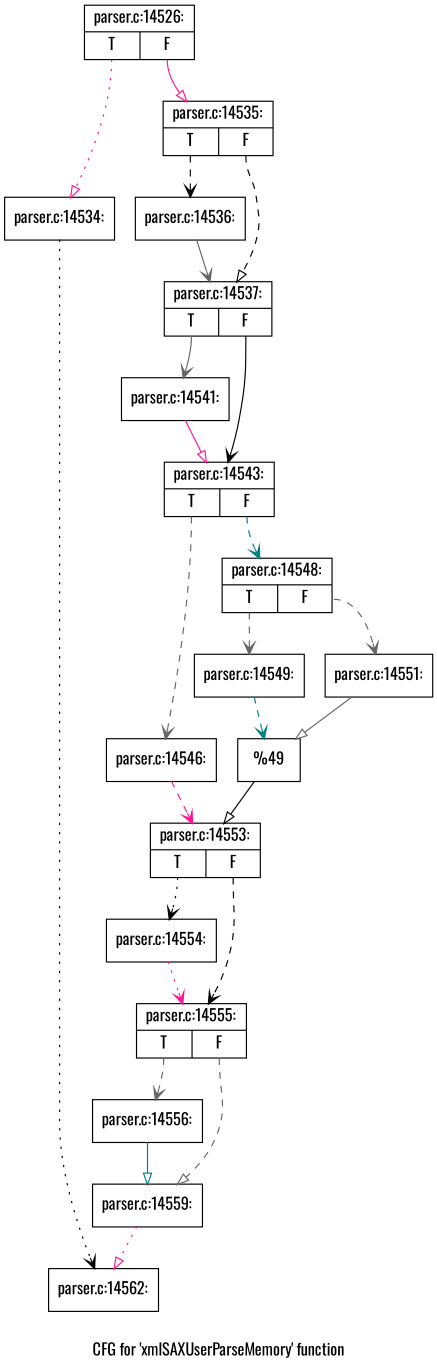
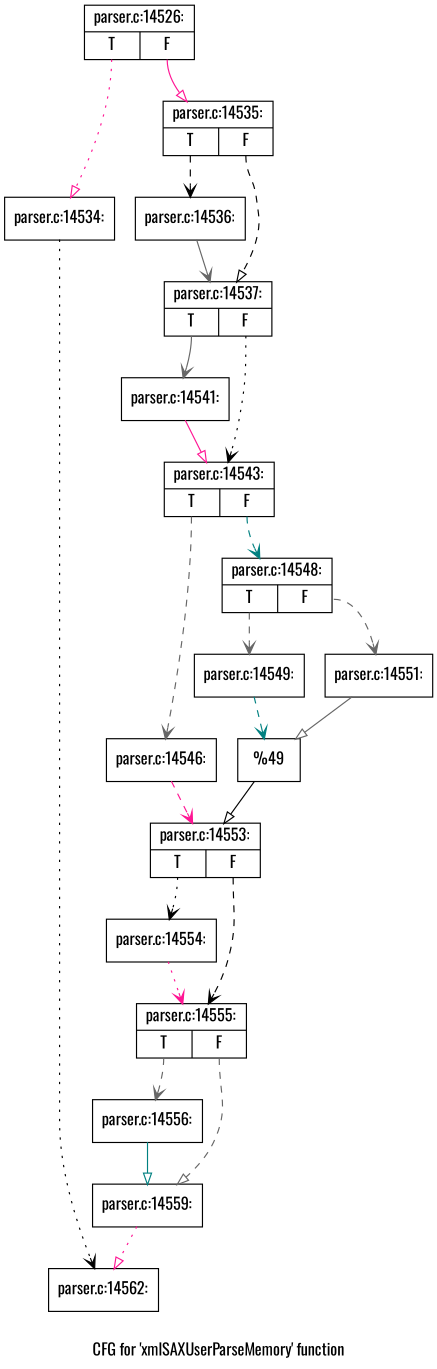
edge "parser.c:14537:" -> "parser.c:14543:": style solid -> dotted
